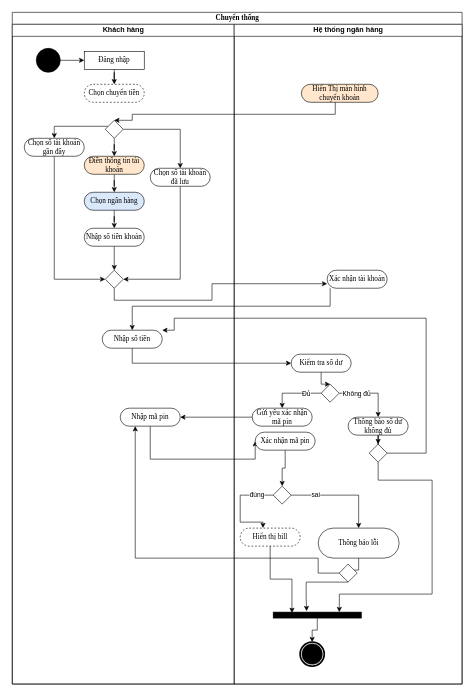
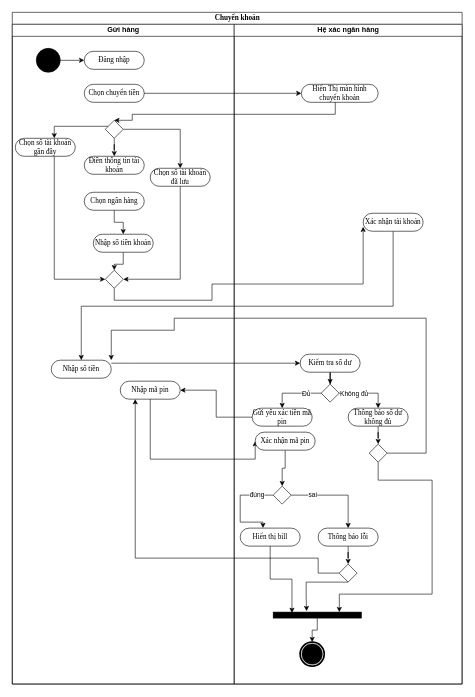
node "Chuyển thống": label "Chuyển thống" -> "Chuyển khoản"
node "Khách hàng": label "Khách hàng" -> "Gửi hàng"
node "Hệ thống ngân hàng": label "Hệ thống ngân hàng" -> "Hệ xác ngân hàng"
node "Đăng nhập": shape rectangle -> rounded rectangle
edge "Đăng nhập" -> "Chọn chuyển tiền": removed
node "Chọn chuyển tiền": style dashed -> solid
edge "Chọn chuyển tiền" -> "Hiển Thị màn hình chuyển khoản": added
node "Hiển Thị màn hình chuyển khoản": fillcolor #ffe6cc -> #ffffff
node "Chọn số tài khoản gần đây": moved (54, 147) -> (45, 147)
node "Điền thông tin tài khoản": fillcolor #ffe6cc -> #ffffff
edge "Điền thông tin tài khoản" -> "Chọn ngân hàng": removed
node "Chọn ngân hàng": fillcolor #dae8fc -> #ffffff
node "Nhập số tiền khoản": moved (114, 237) -> (123, 243)
node "Xác nhận tài khoản": moved (357, 279) -> (393, 222)
node "Nhập số tiền": moved (132, 339) -> (81, 369)
node "Kiểm tra số dư": moved (321, 363) -> (330, 363)
node "Nhập mã pin": moved (150, 417) -> (150, 390)
node "Gửi yêu xác nhận mã pin": label "Gửi yêu xác nhận mã pin" -> "Gửi yêu xác tiền mã pin"
node "Thông báo số dư không đủ": moved (378, 426) -> (378, 417)
node "Hiển thị bill": style dashed -> solid
node "Thông báo lỗi": size 81x30 -> 60x18
